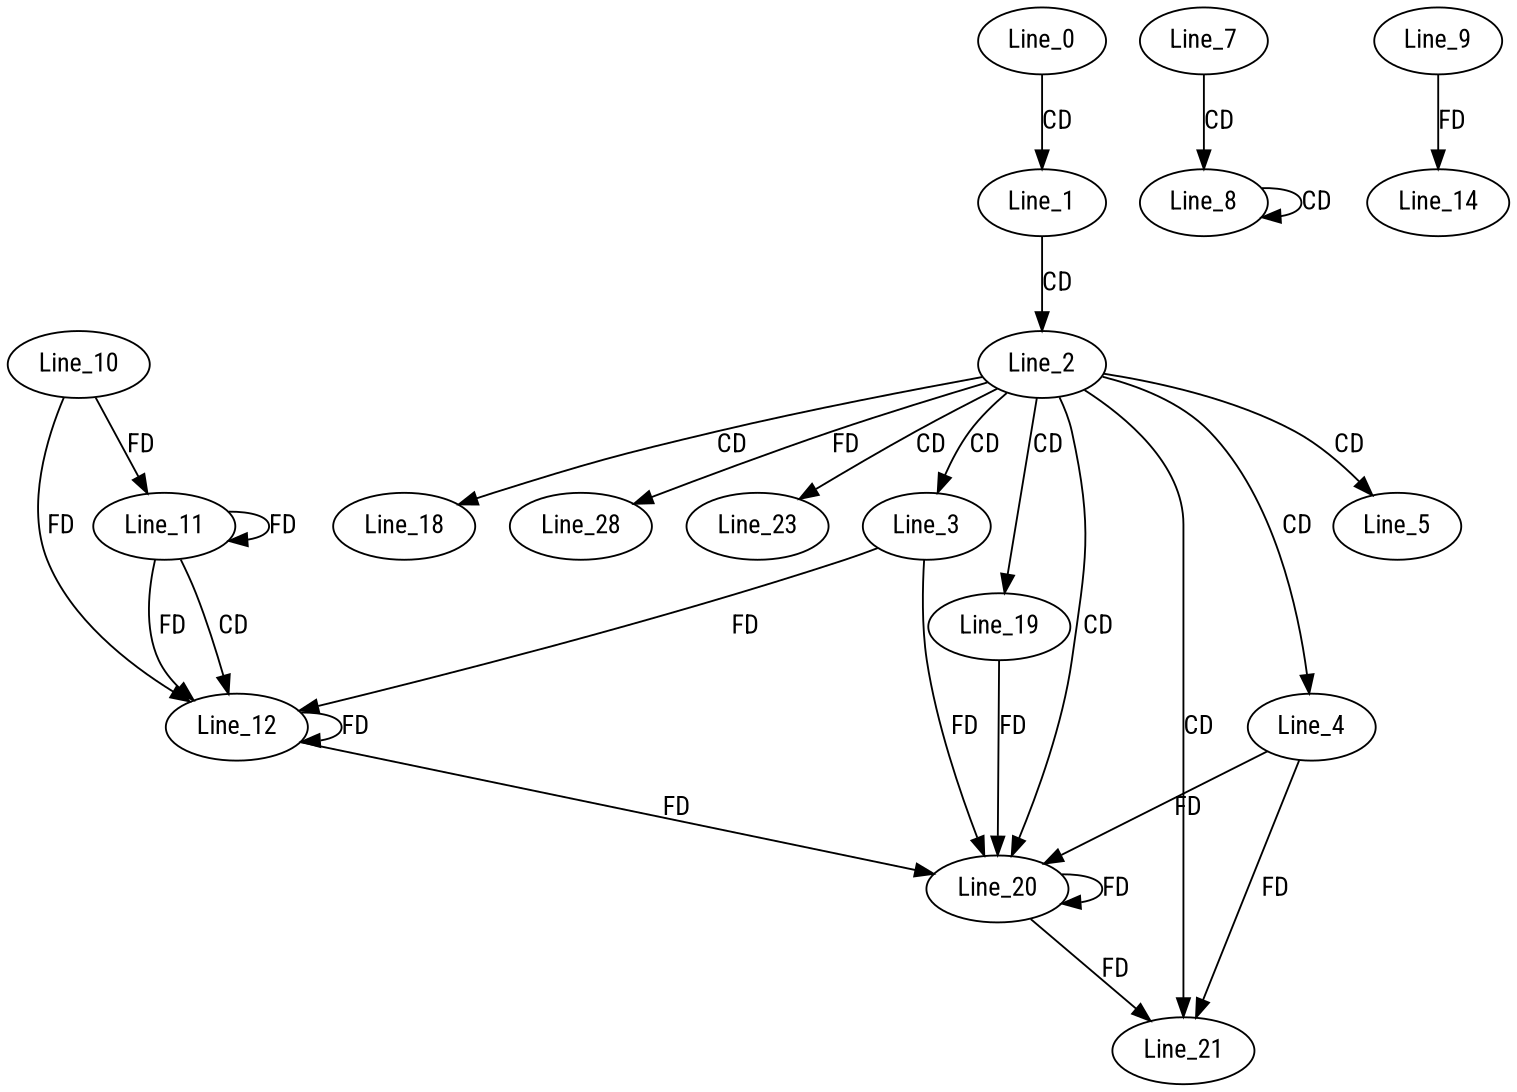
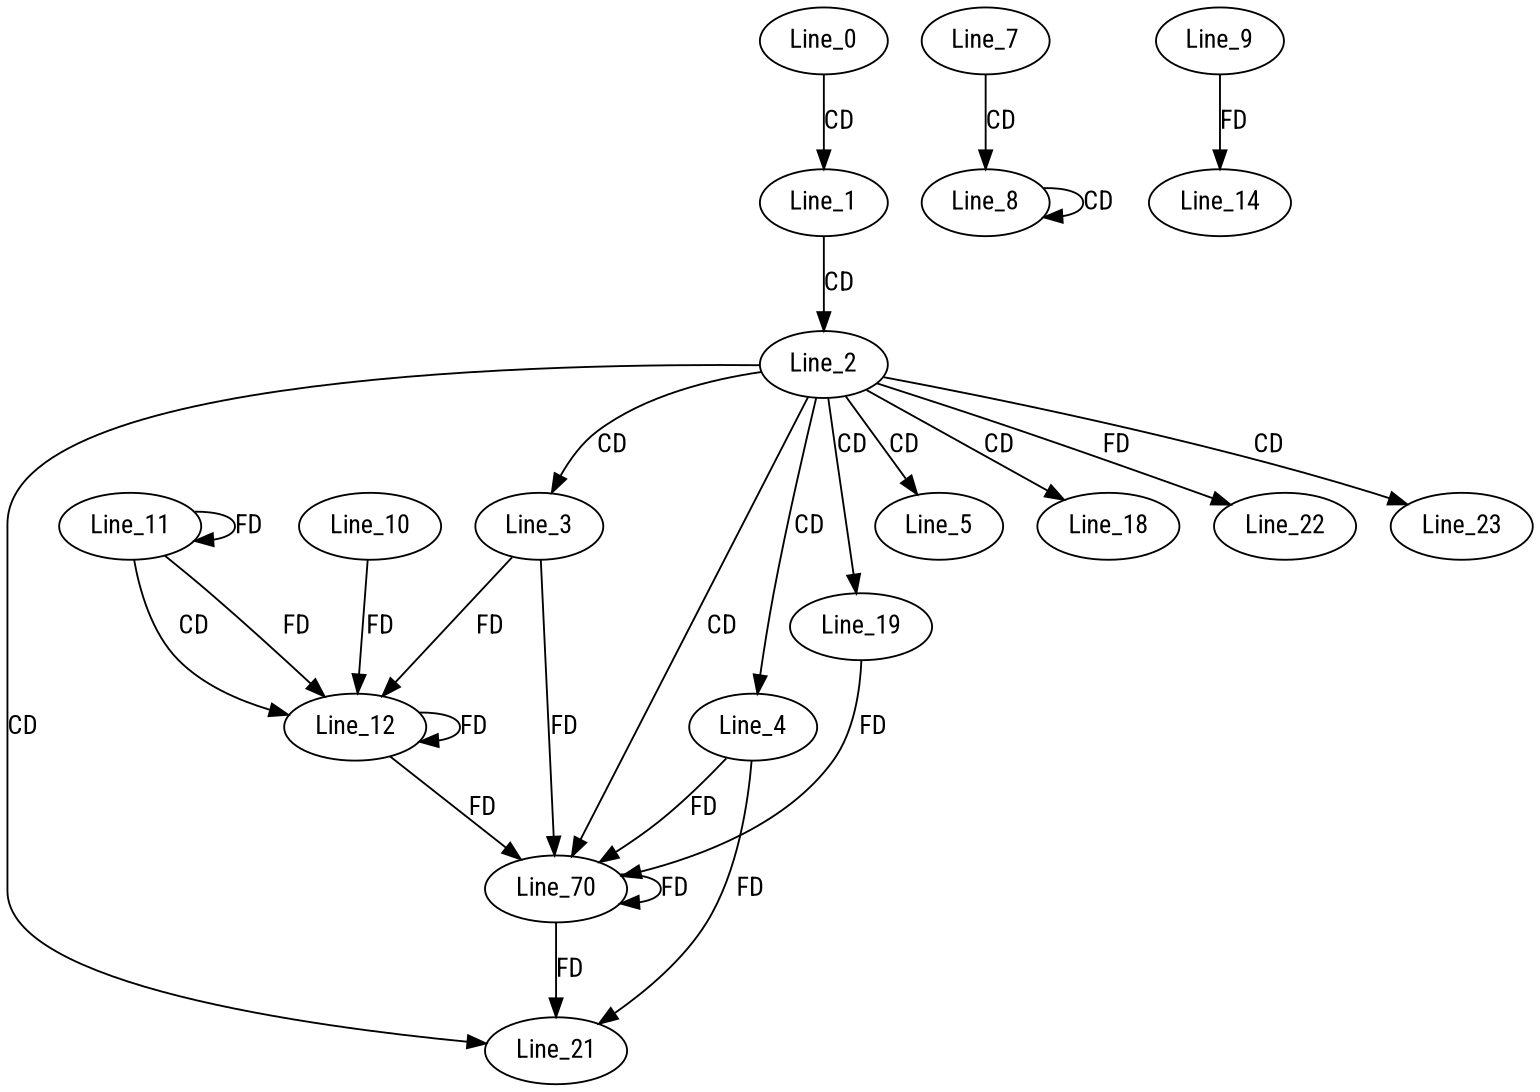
edge "Line_10" -> "Line_11": removed, label "FD"
node "Line_28": label "Line_28" -> "Line_22"
node "Line_20": label "Line_20" -> "Line_70"
